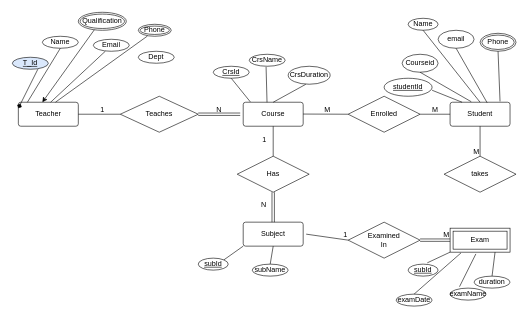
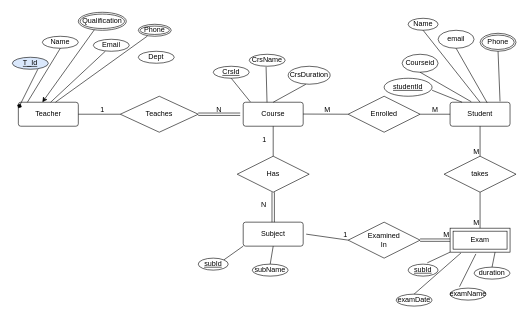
edge "takes" -- "Exam": added, label "M"
node "duration": moved (492, 282) -> (492, 273)
